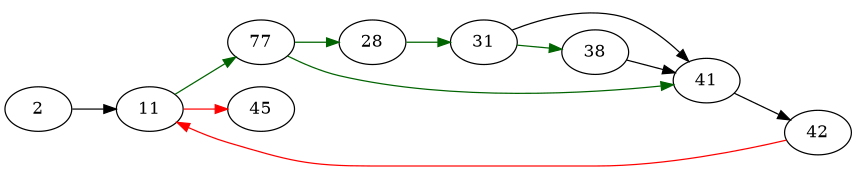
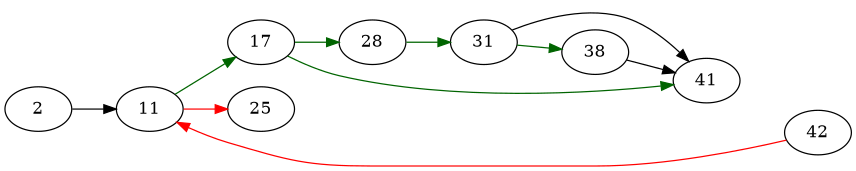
node "77": label "77" -> "17"
edge "41" -> "42": removed
node "45": label "45" -> "25"
